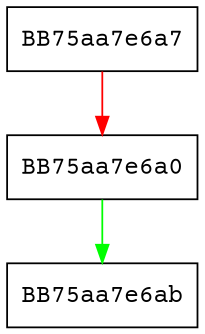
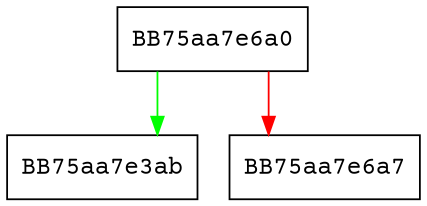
edge "BB75aa7e6a7" -> "BB75aa7e6a0": reversed
node "BB75aa7e6ab": label "BB75aa7e6ab" -> "BB75aa7e3ab"
